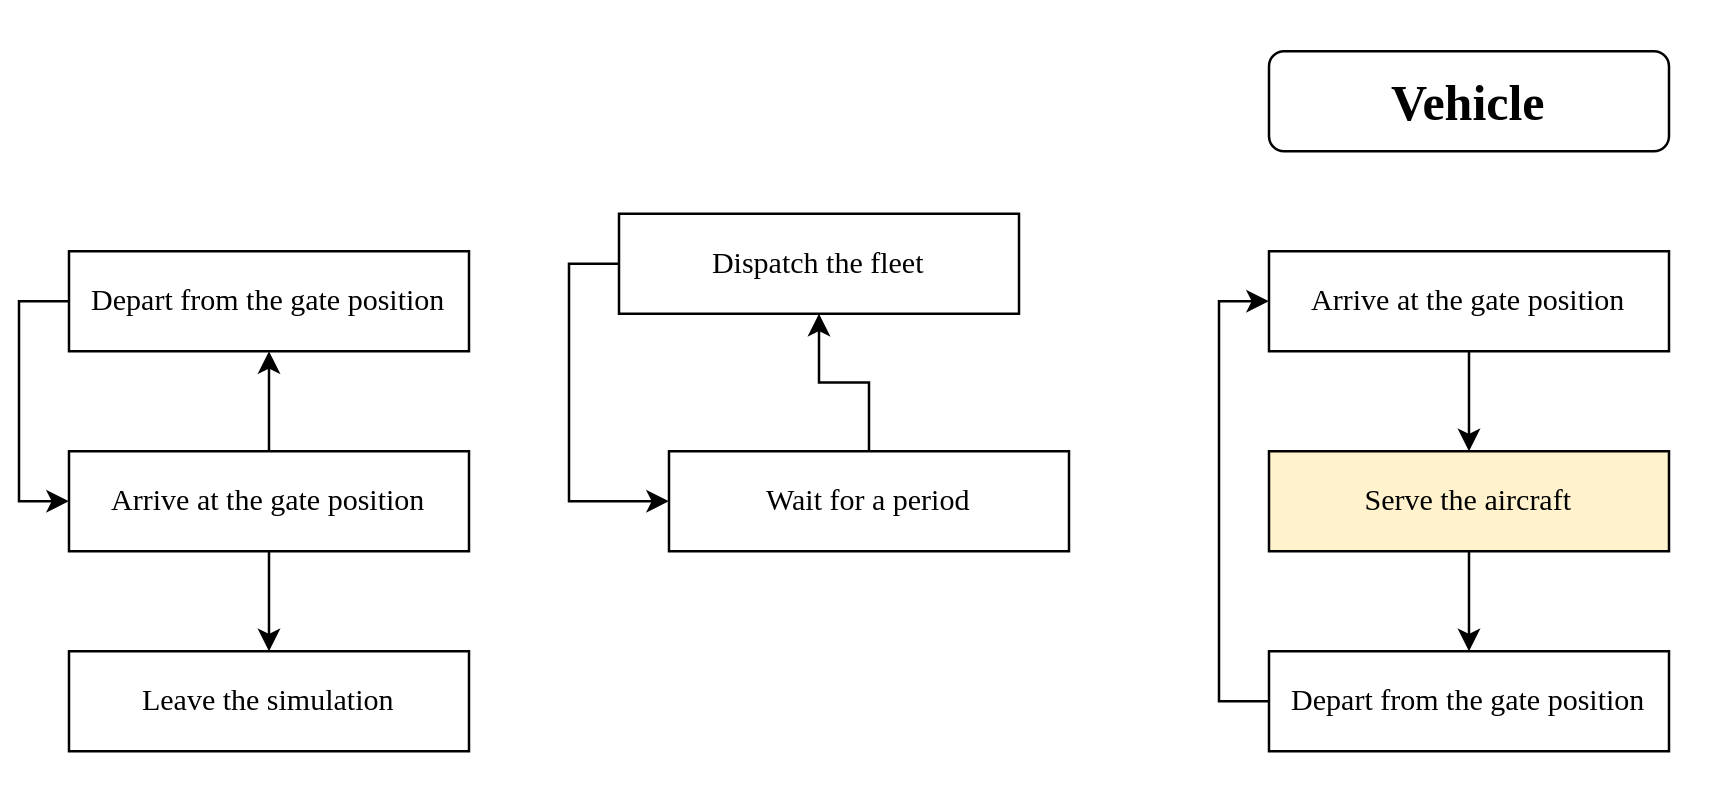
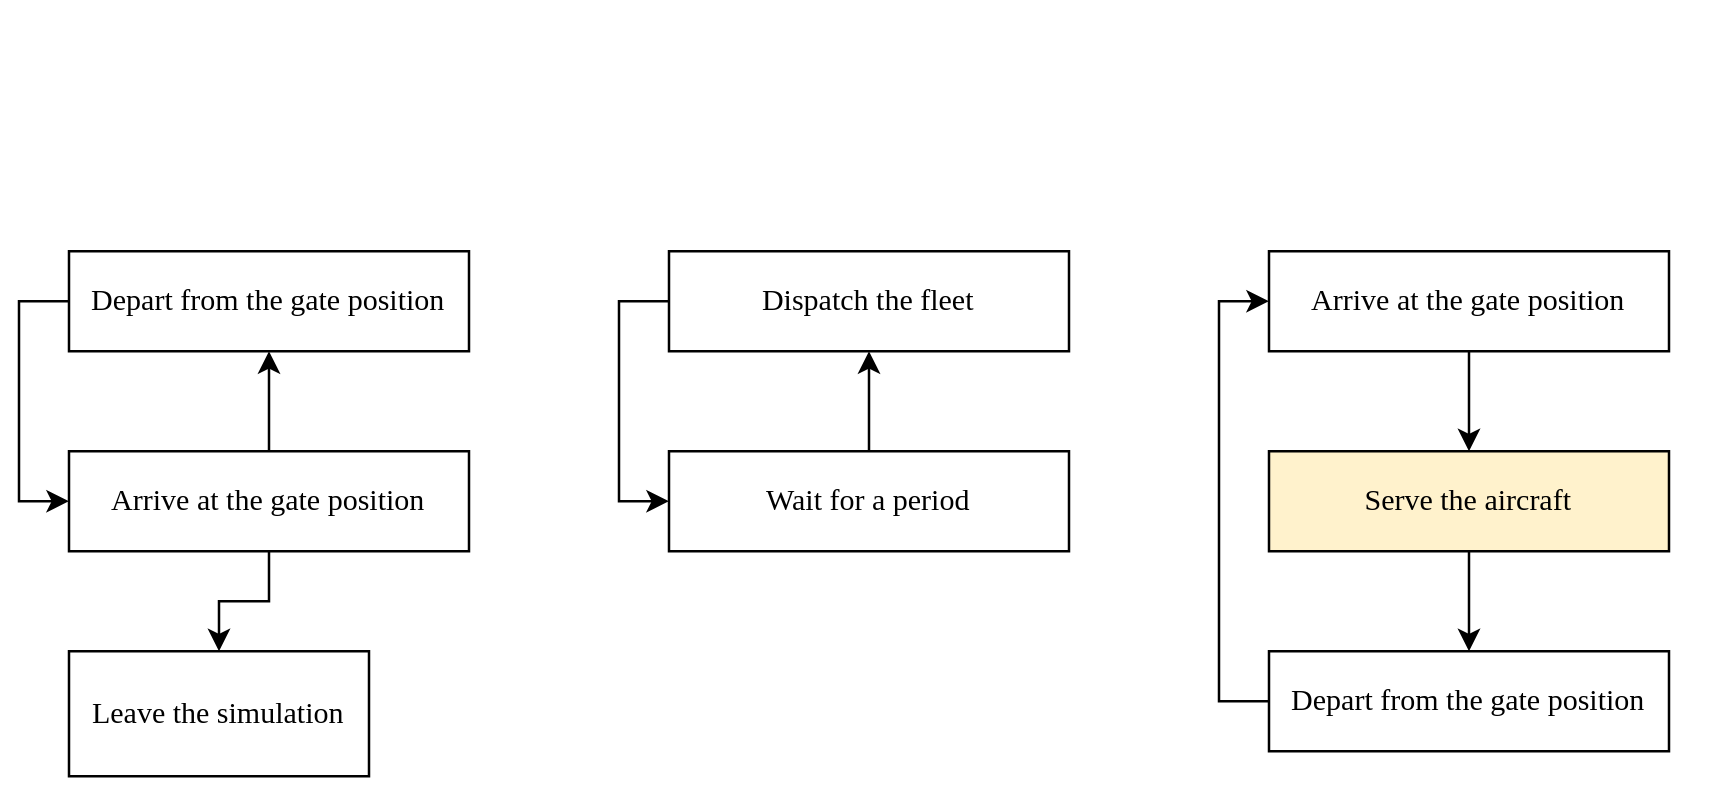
node "Vehicle": removed
node "Dispatch the fleet": moved (819, 264) -> (869, 301)
node "Leave the simulation": size 400x100 -> 300x125
